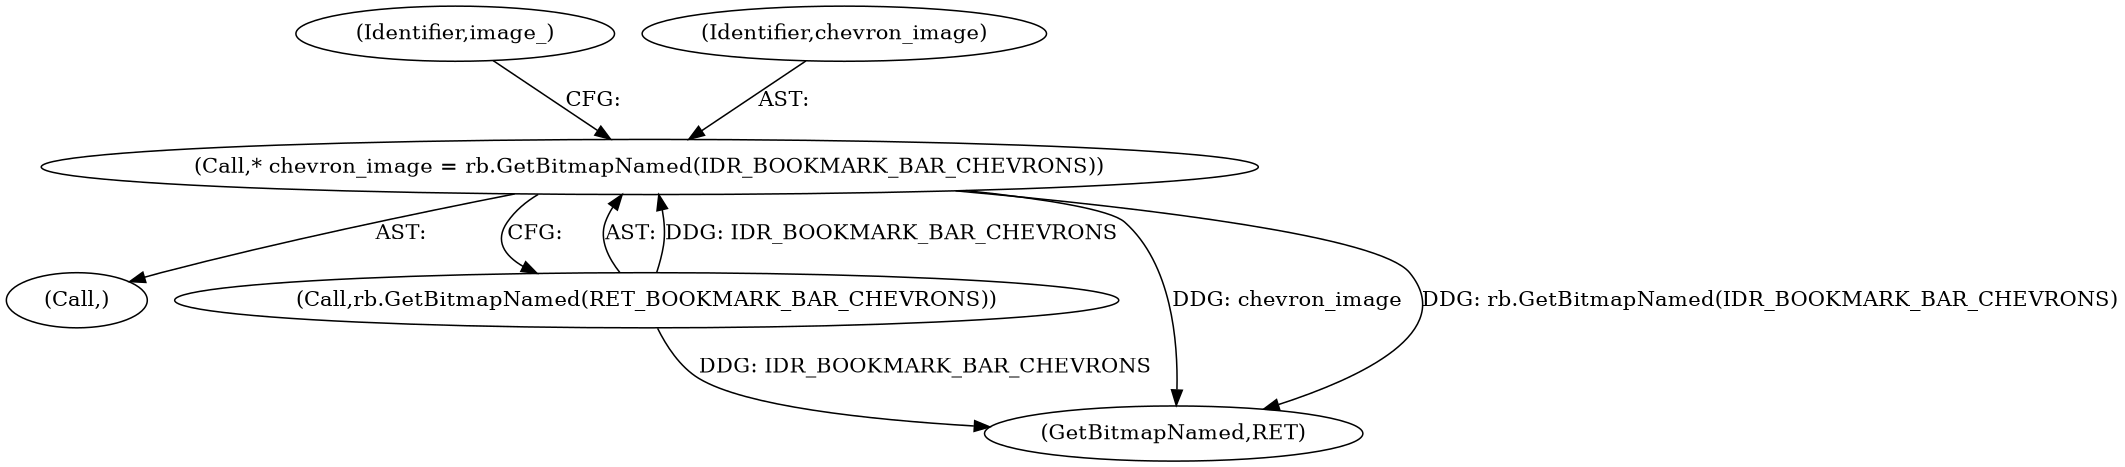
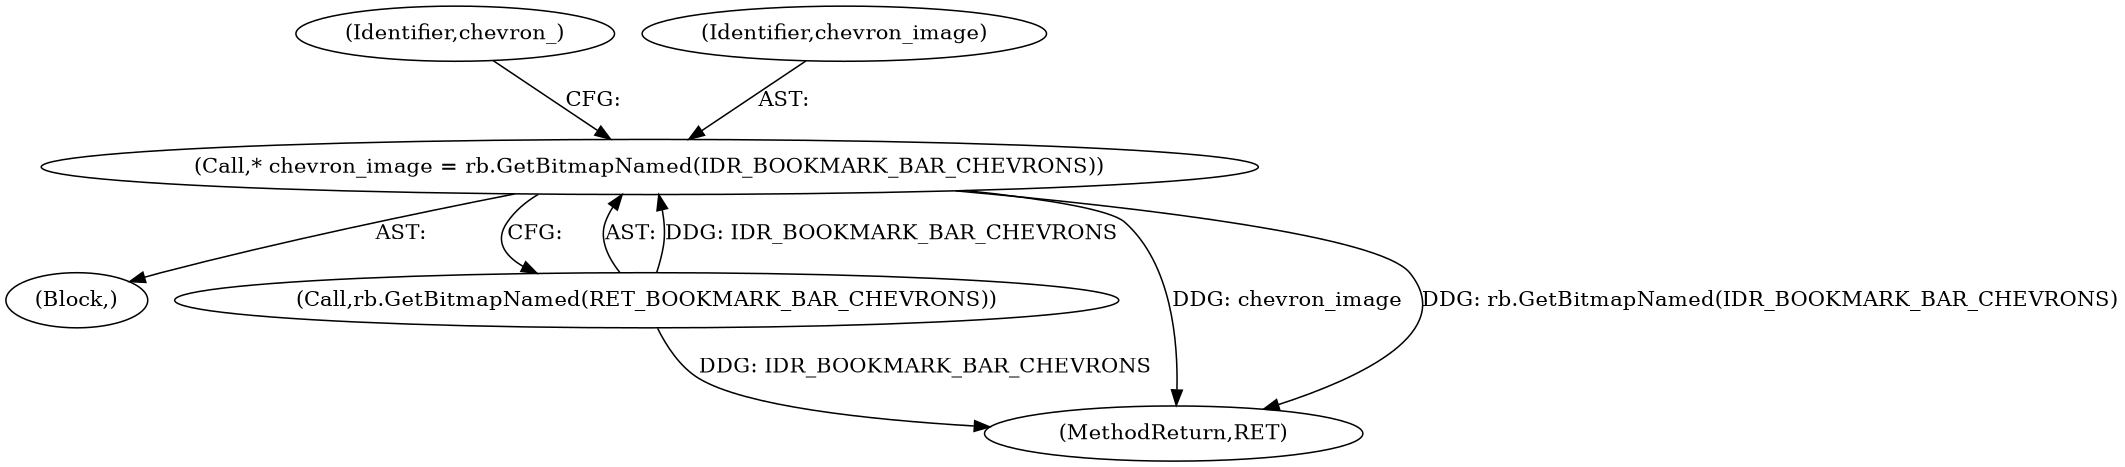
node "(Identifier,image_)": label "(Identifier,image_)" -> "(Identifier,chevron_)"
node "(Call,)": label "(Call,)" -> "(Block,)"
node "(GetBitmapNamed,RET)": label "(GetBitmapNamed,RET)" -> "(MethodReturn,RET)"
